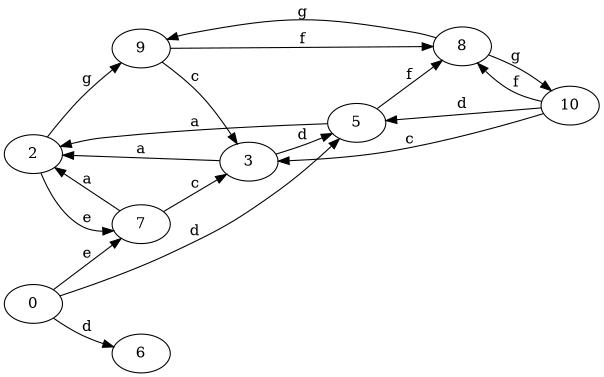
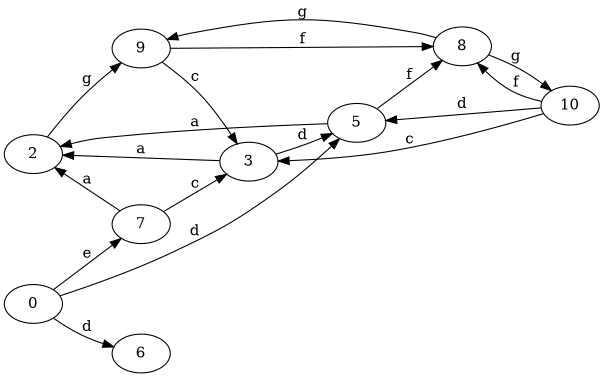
edge "2" -> "7": removed, label "e"
